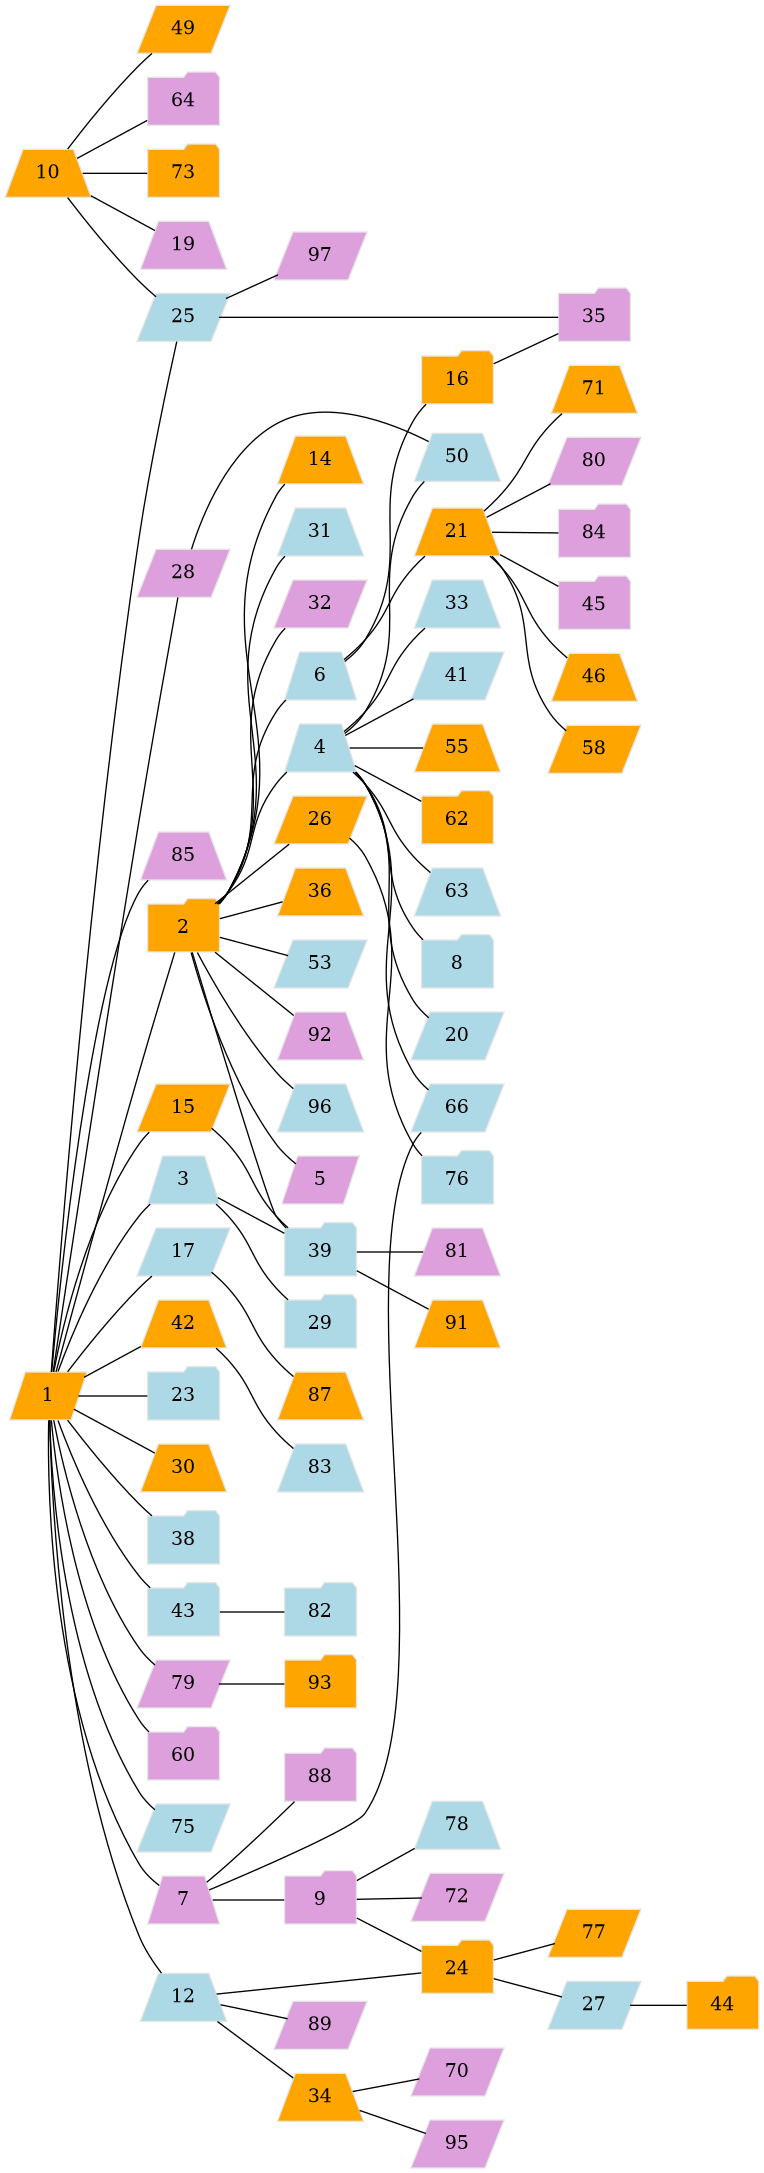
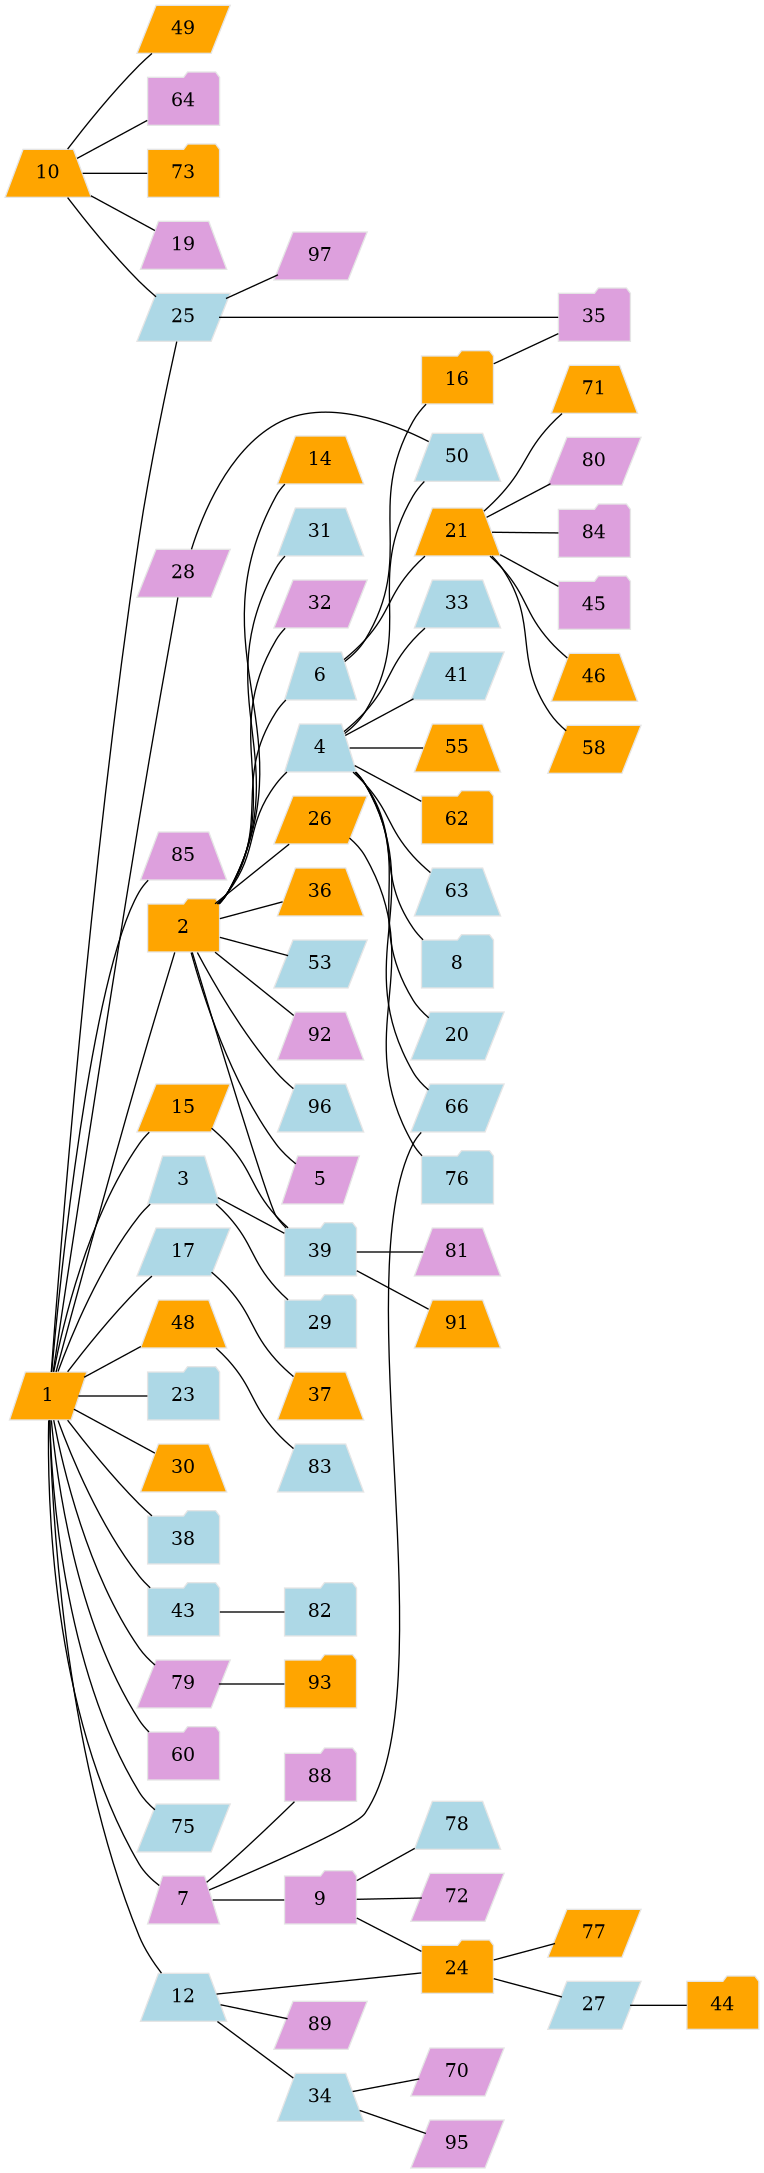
node "42": label "42" -> "48"
node "87": label "87" -> "37"
node "34": fillcolor orange -> lightblue
